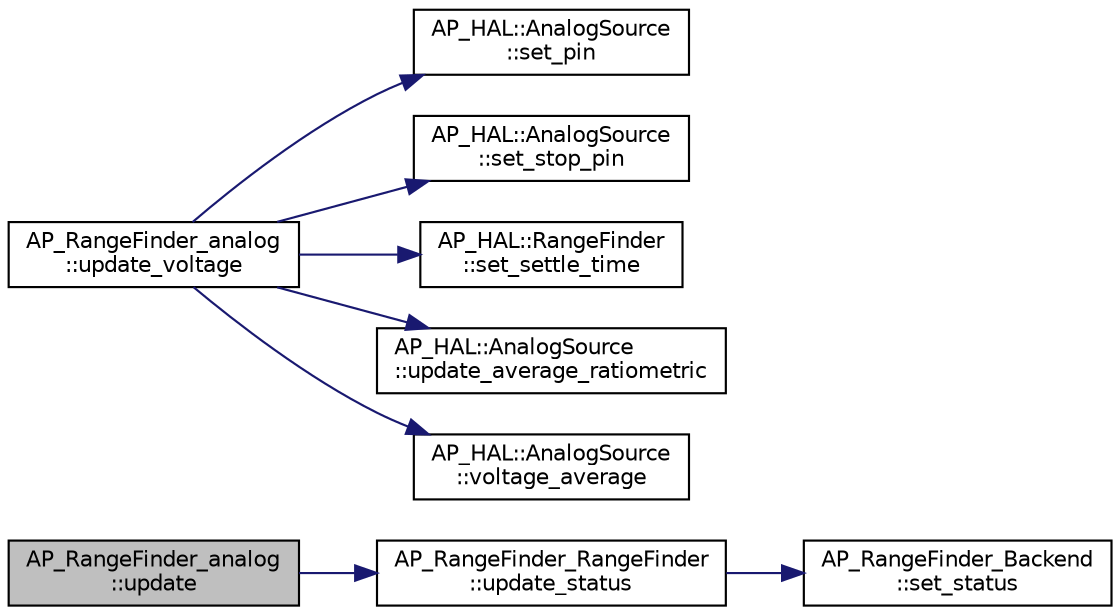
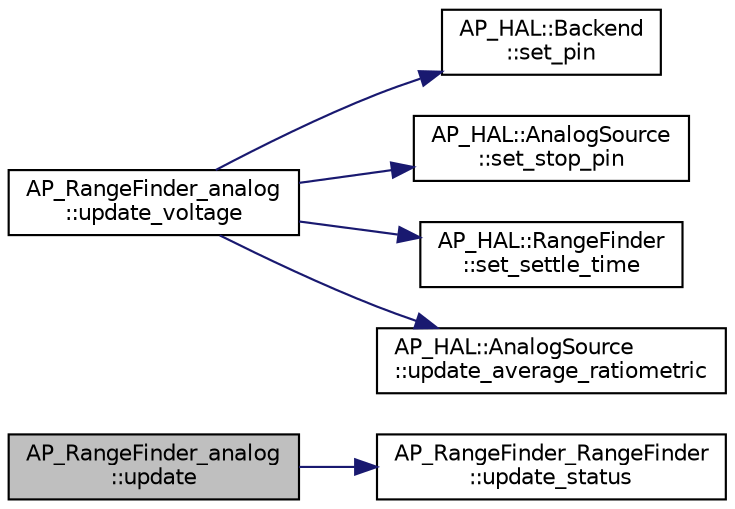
node "AP_HAL::AnalogSource ::set_pin": label "AP_HAL::AnalogSource ::set_pin" -> "AP_HAL::Backend ::set_pin"
node "AP_HAL::AnalogSource ::voltage_average": removed
node "AP_RangeFinder_Backend ::set_status": removed
